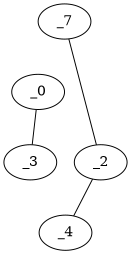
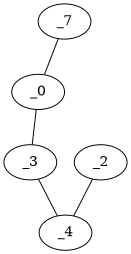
edge "_7" -- "_2": now "_7" -- "_0"
edge "_3" -- "_4": added
